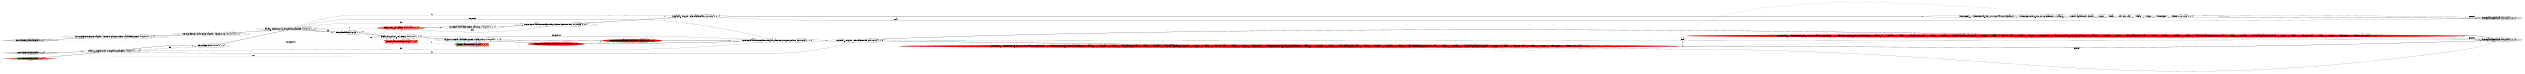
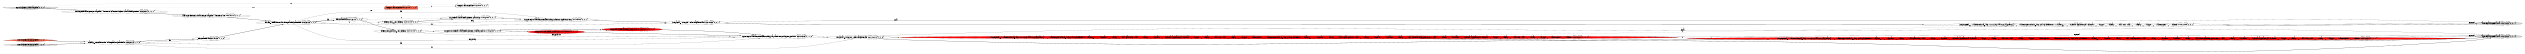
node "BibEntry entry = new BibEntry()@@@7@@@['0', '0', '1']": fillcolor tomato -> white
edge "exportSingleEntryWithPrivacyFilter['0', '0', '1']" -> "@TempDir Path testFolder@@@2@@@['0', '0', '1']": label "entryArmbrust" -> "true"
node "@TempDir Path testFolder@@@2@@@['0', '0', '1']": fillcolor tomato -> white
node "writeMultipleEntriesInASingleFile['0', '1', '0']": fillcolor lightgray -> tomato
edge "writeMultipleEntriesInASingleFile['0', '1', '0']" -> "@TempDir Path testFolder@@@2@@@['1', '1', '0']": now "exportSingleEntryWithPrivacyFilter['0', '0', '1']" -> "@TempDir Path testFolder@@@2@@@['1', '1', '0']"
node "writeMultipleEntriesInASingleFile['1', '0', '0']": fillcolor tomato -> lightgray
